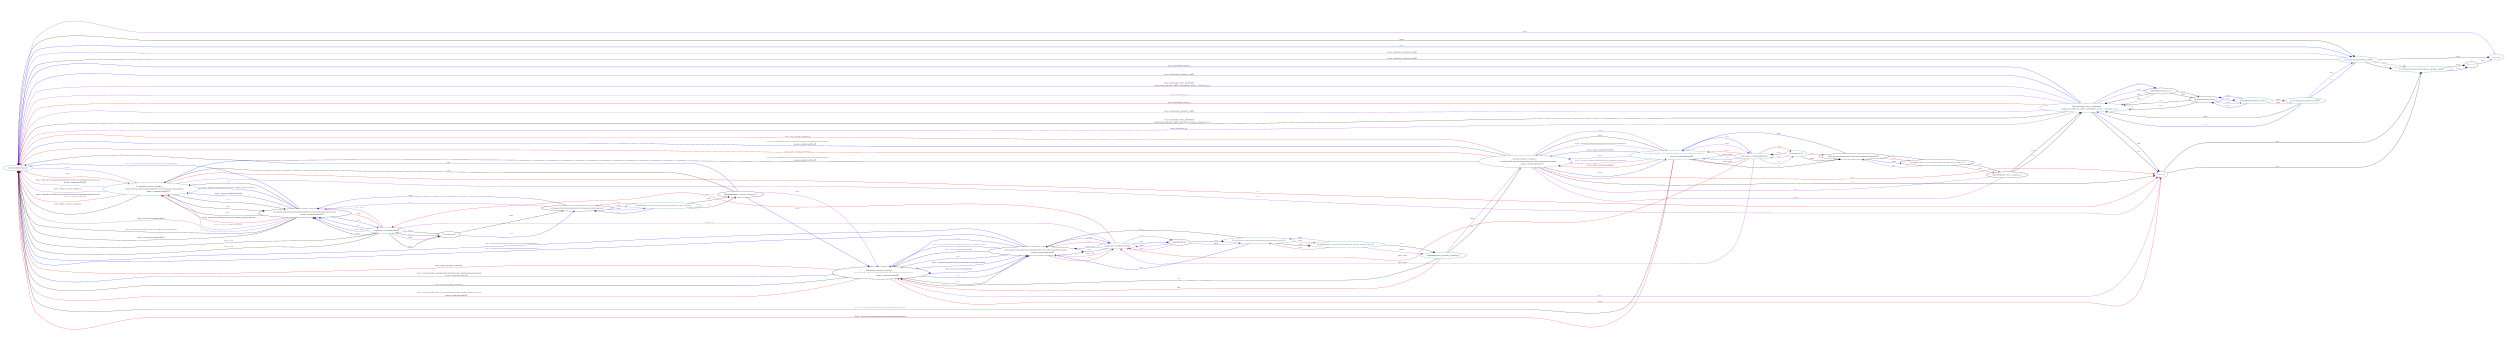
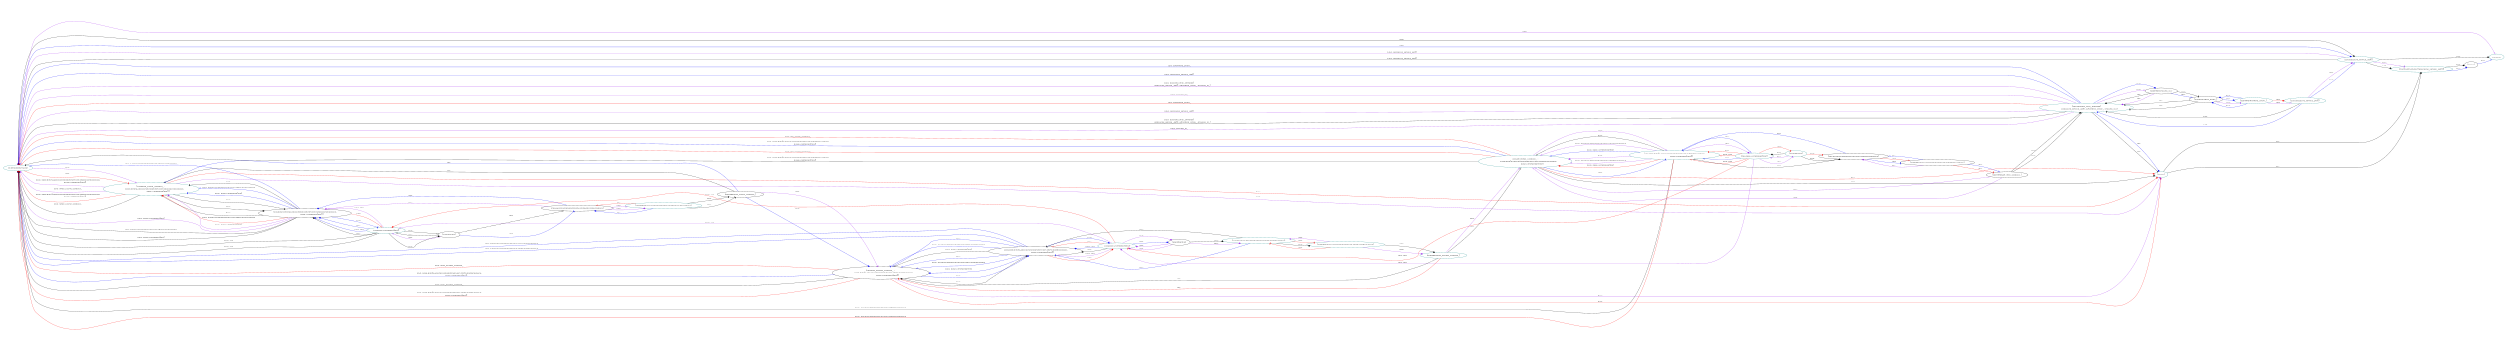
node "(Identifier,swap_cache_callback_)": label "(Identifier,swap_cache_callback_)" -> "(Identifier,this_cache_callback_)"
